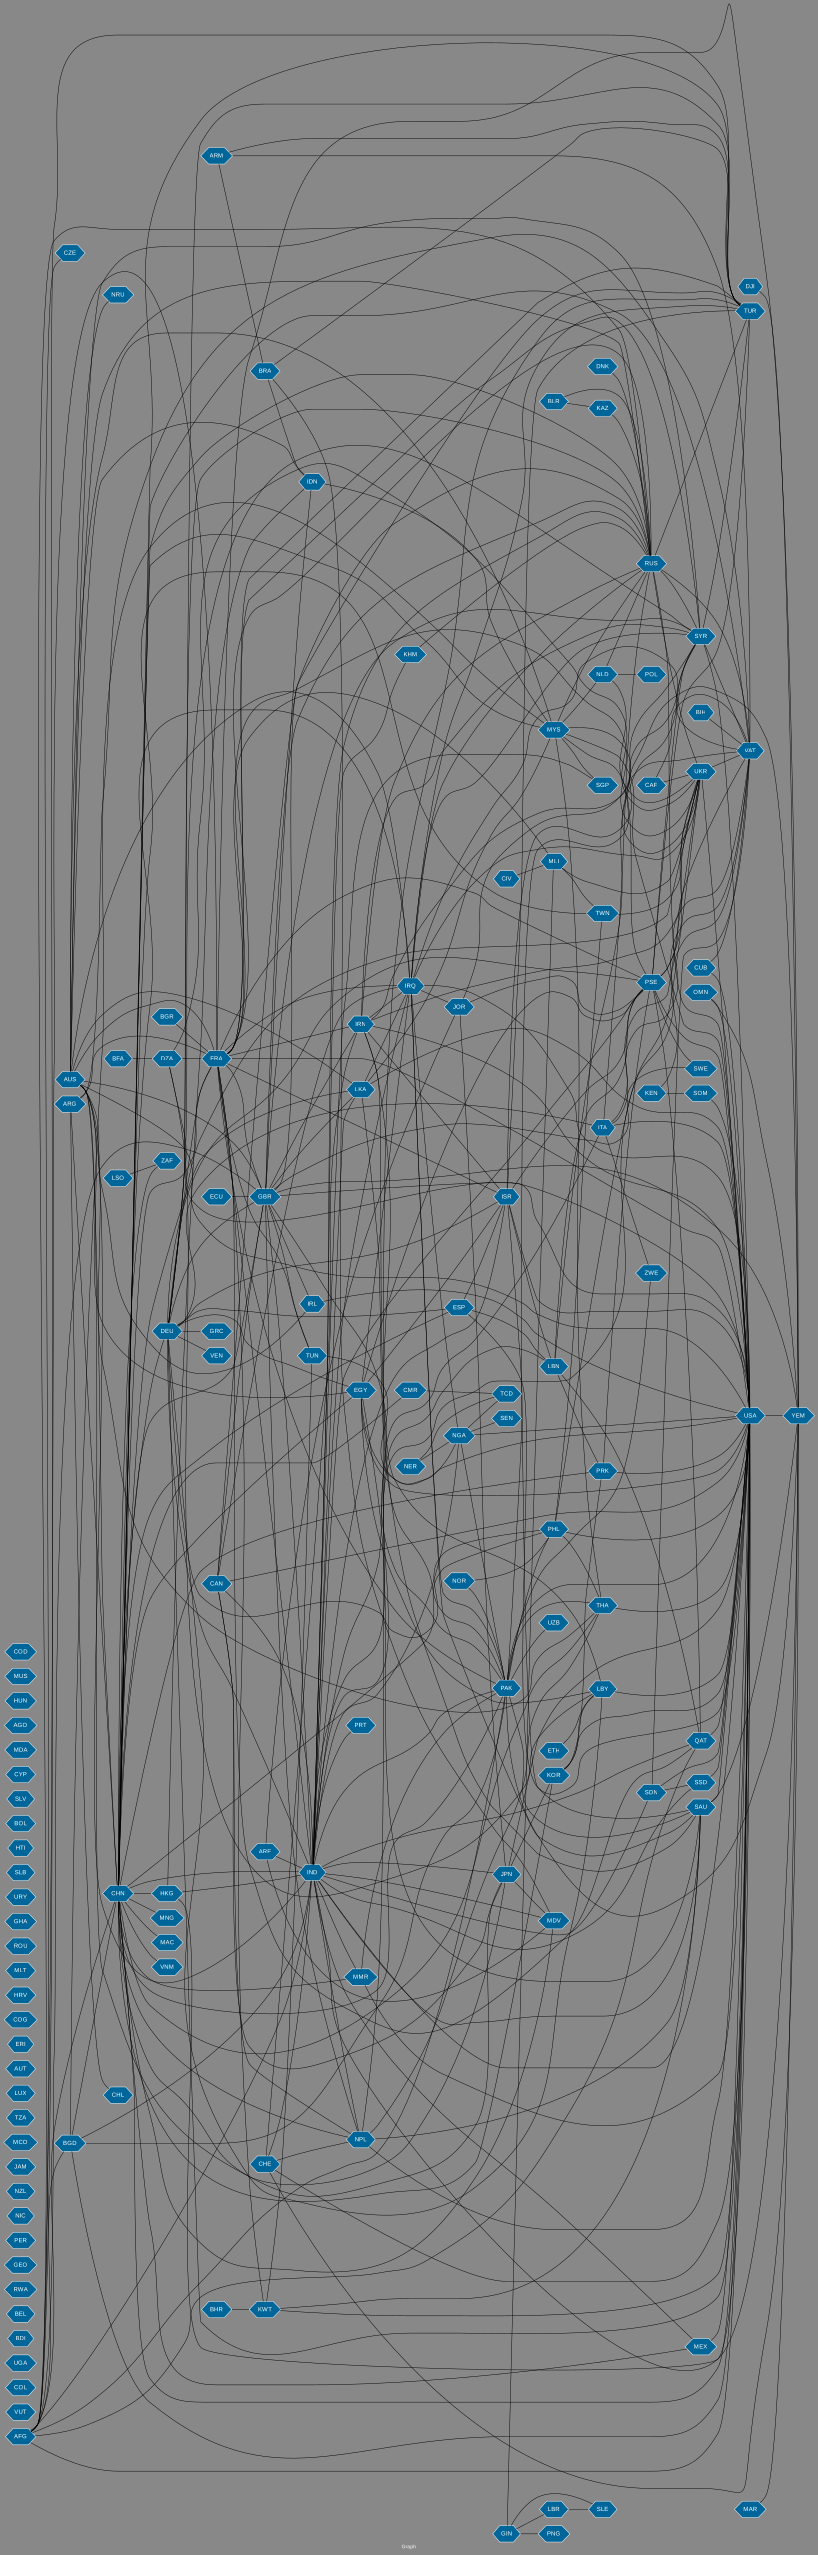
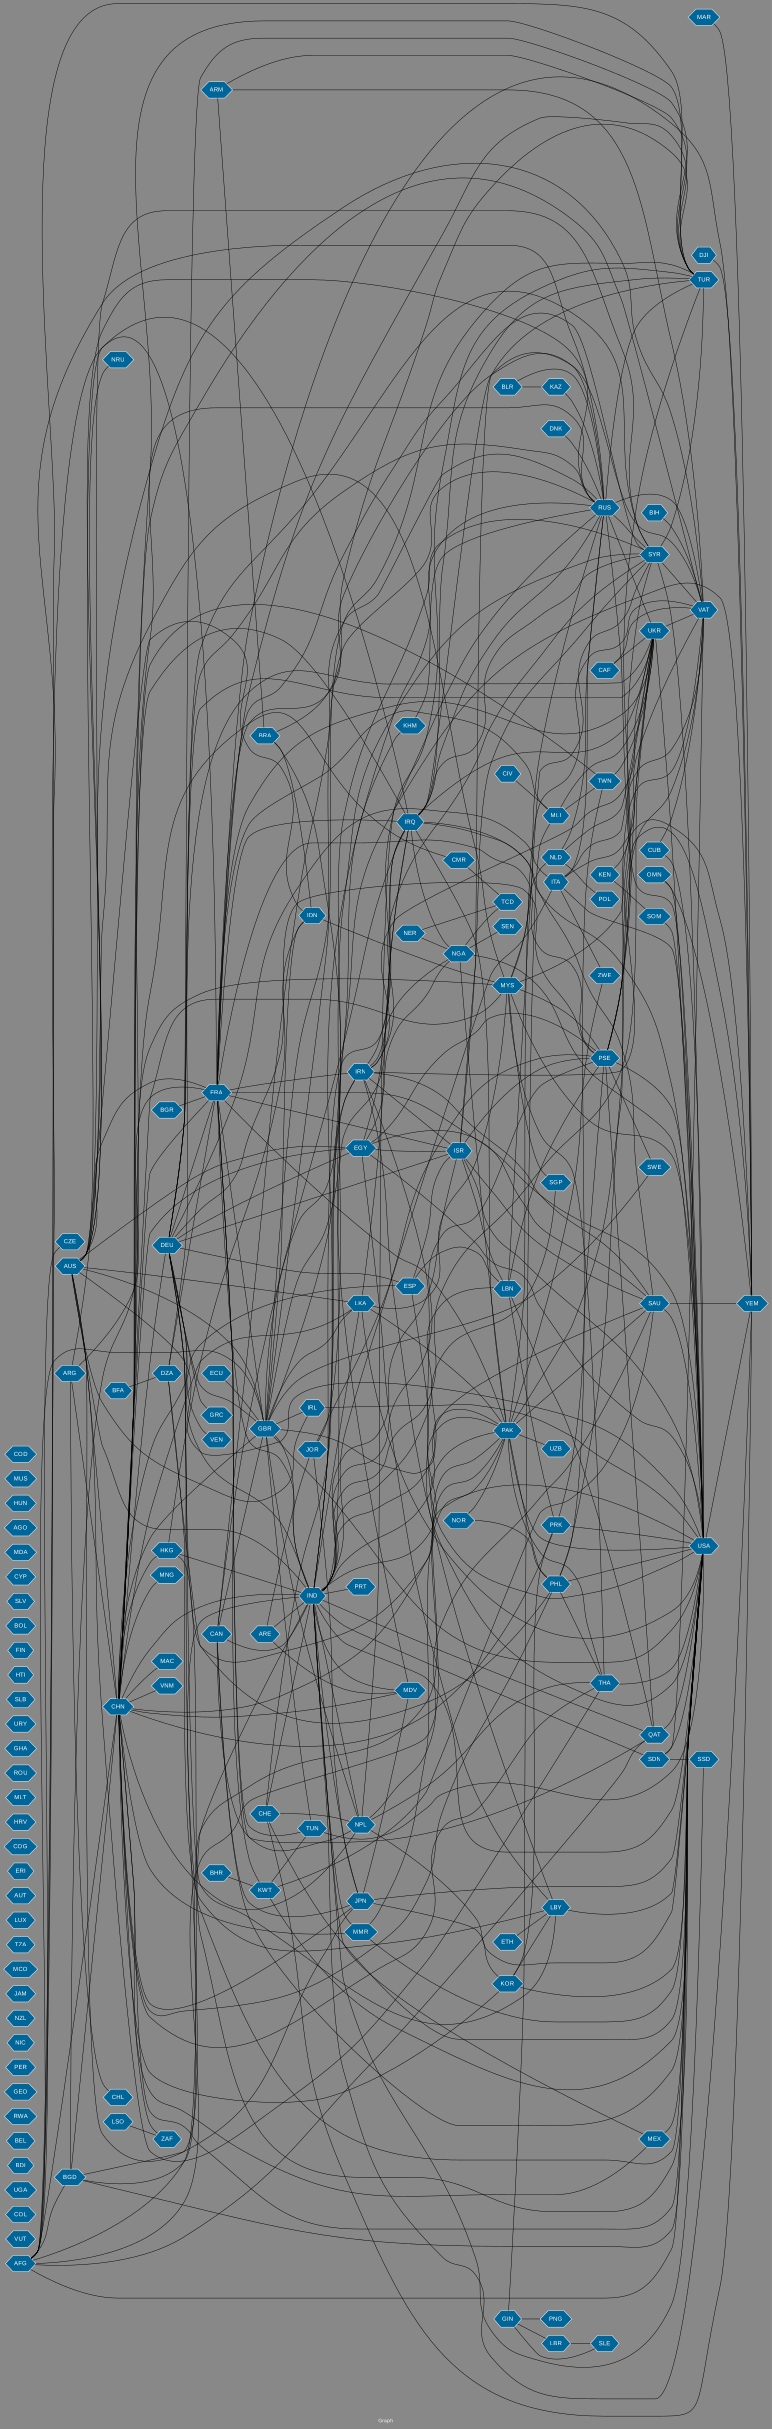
edge "IRQ" -- "JOR": removed
edge "USA" -- "SSD": removed
node "FIN": added
